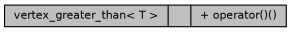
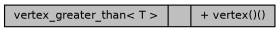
node "vertex_greater_than< T >": text "+ operator()()" -> "+ vertex()()"
